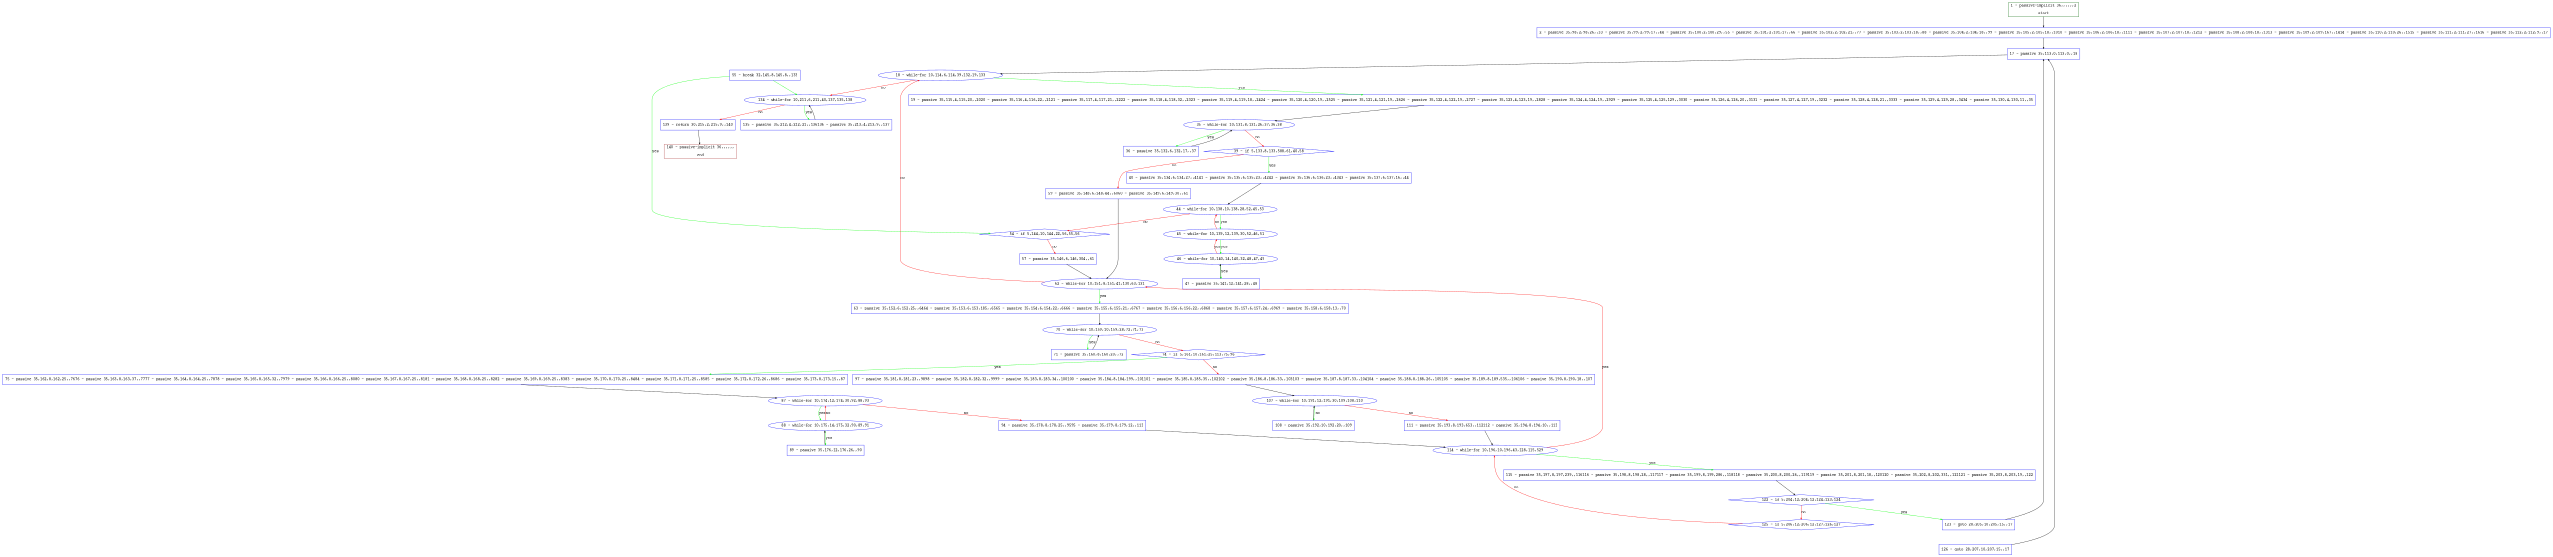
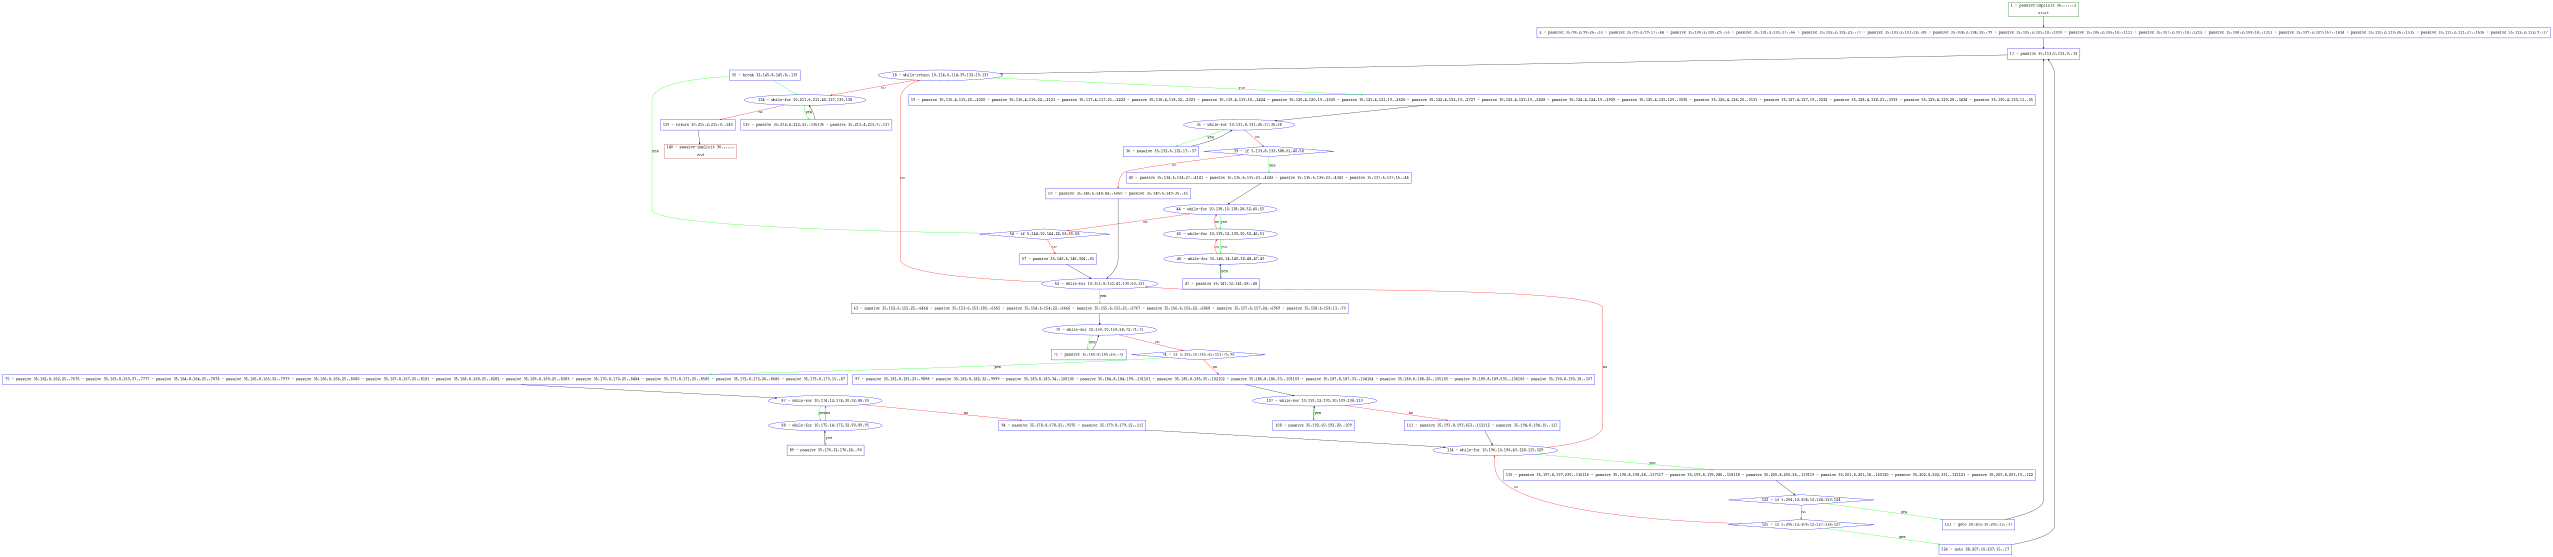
node "18 - while-for 10,114,6,114,39,132,19,133": label "18 - while-for 10,114,6,114,39,132,19,133" -> "18 - while-return 10,114,6,114,39,132,19,133"
edge "46 - while-for 10,140,14,140,32,48,47,49" -> "45 - while-for 10,139,12,139,30,52,46,51": label "yes" -> "no"
edge "114 - while-for 10,196,10,196,43,128,115,529" -> "62 - while-for 10,151,8,151,41,130,63,131": label "yes" -> "no"
edge "107 - while-for 10,191,12,191,30,109,108,110" -> "108 - passive 35,192,10,192,20,,109": label "no" -> "yes"
edge "125 - if 5,206,12,206,12,127,126,127" -> "126 - goto 28,207,10,207,15,,17": added, label "yes"
